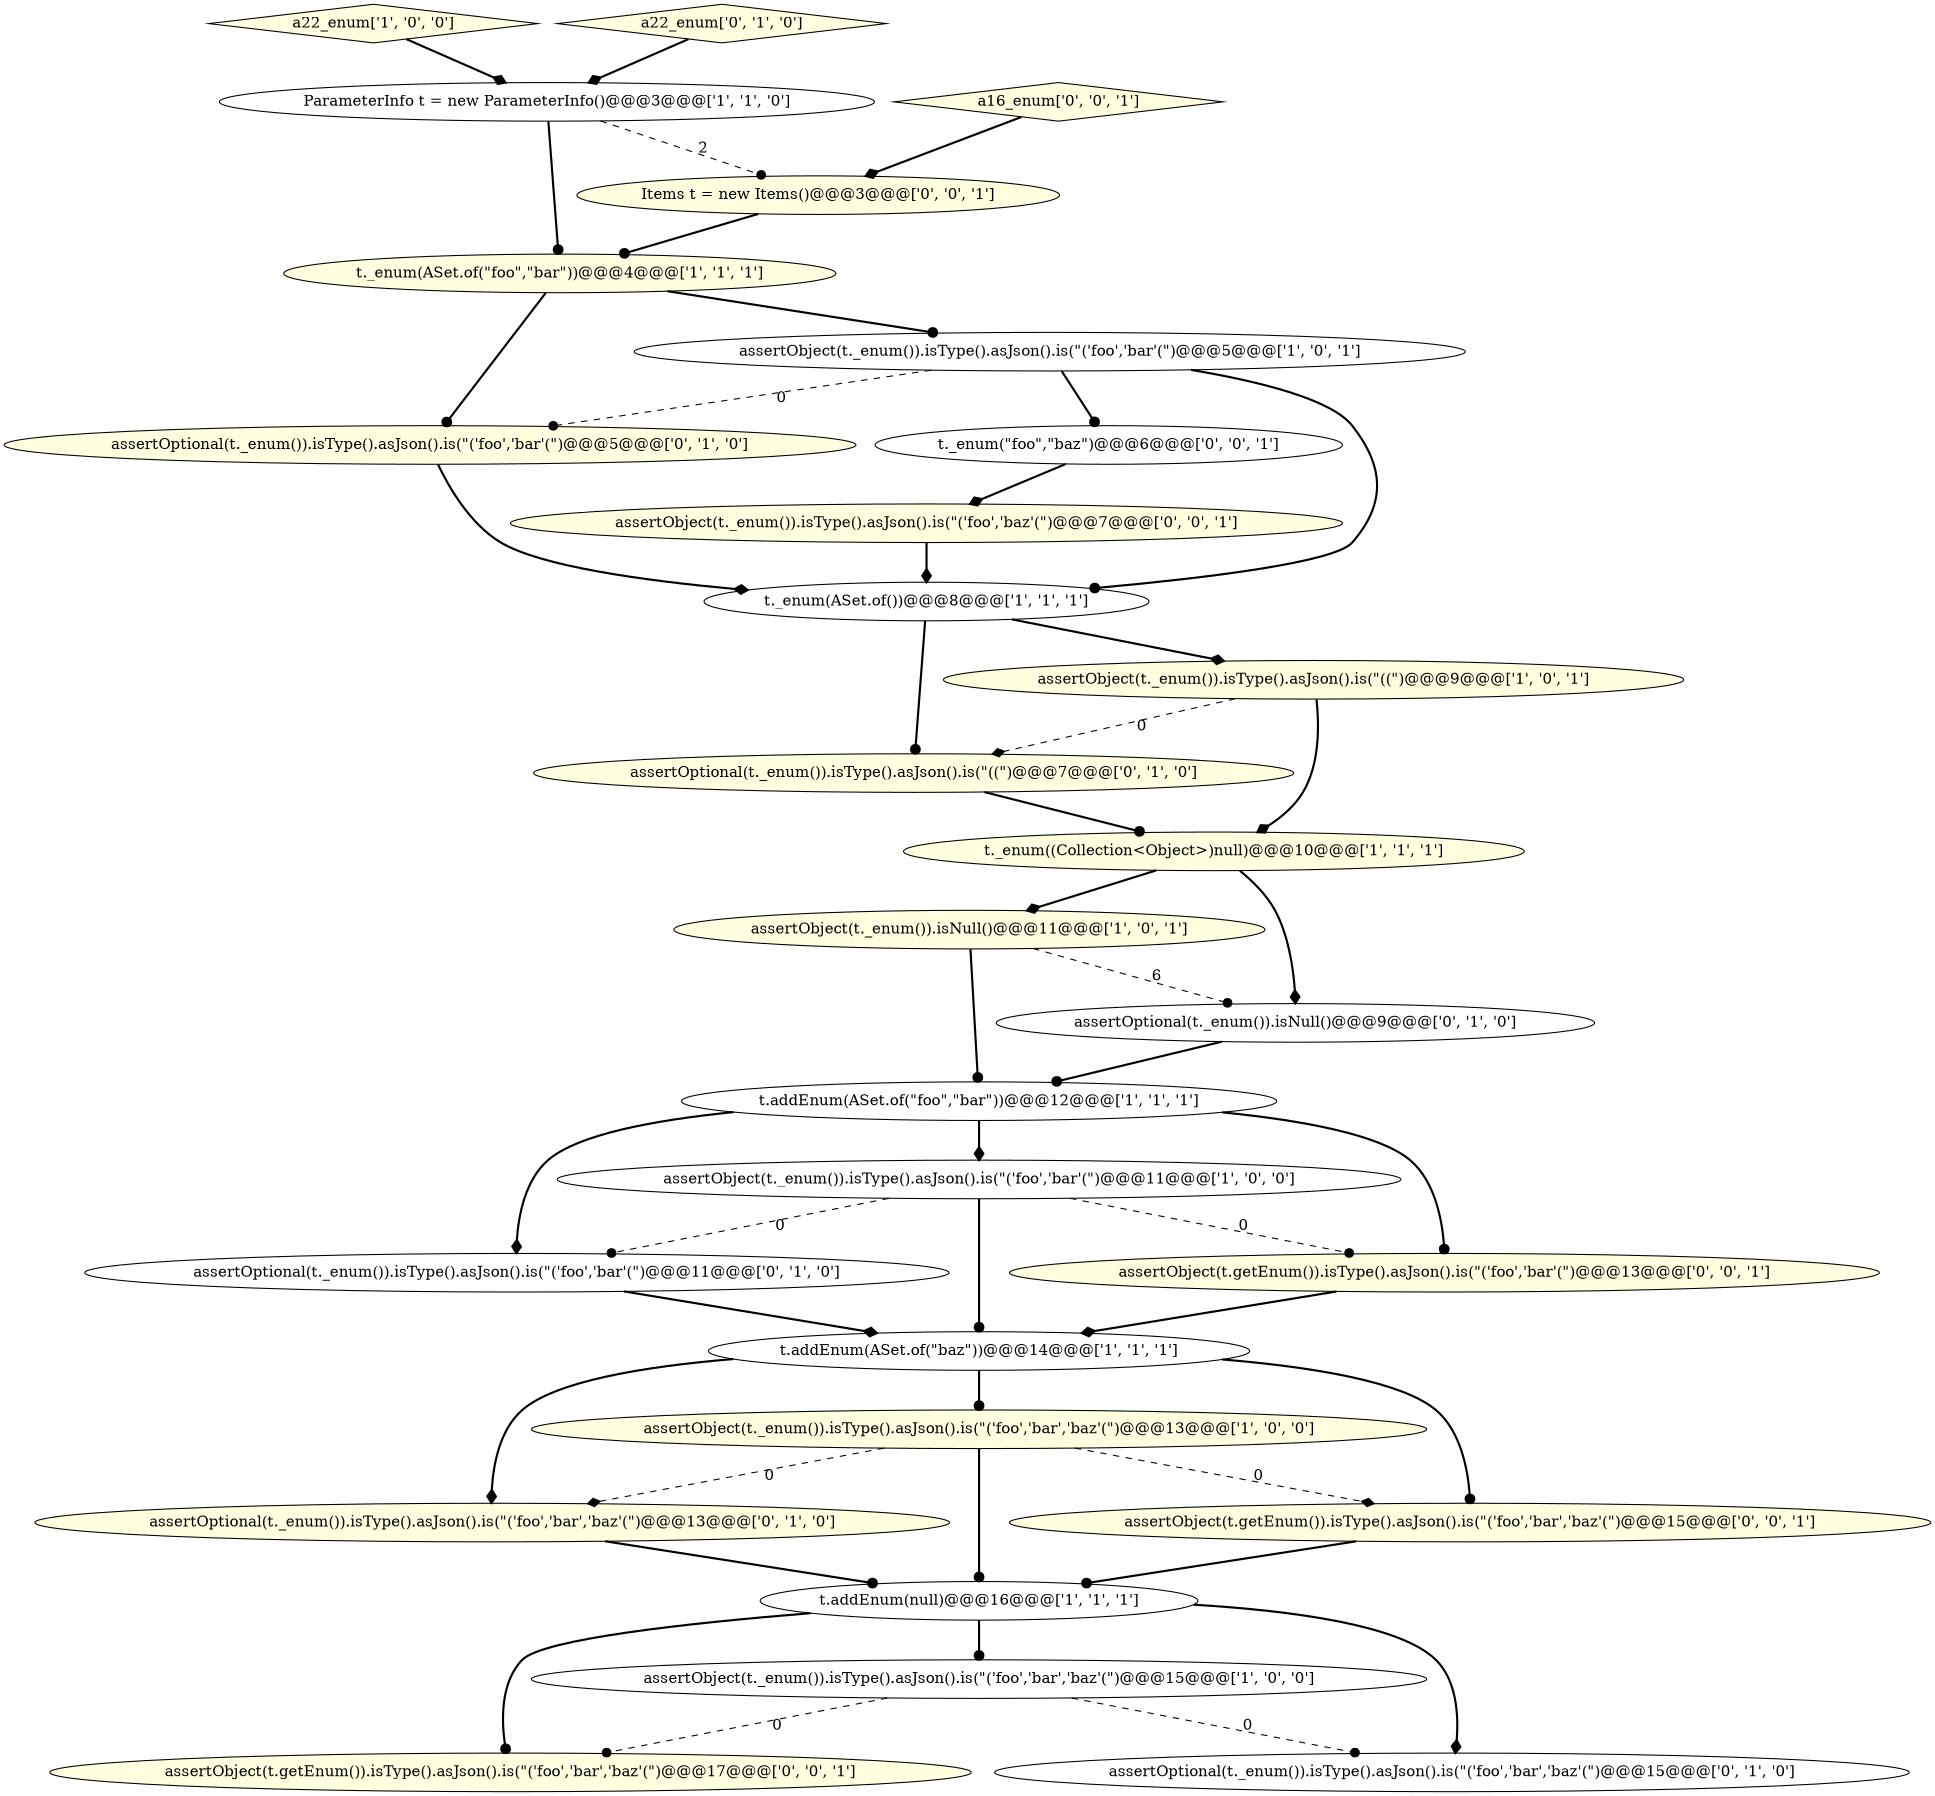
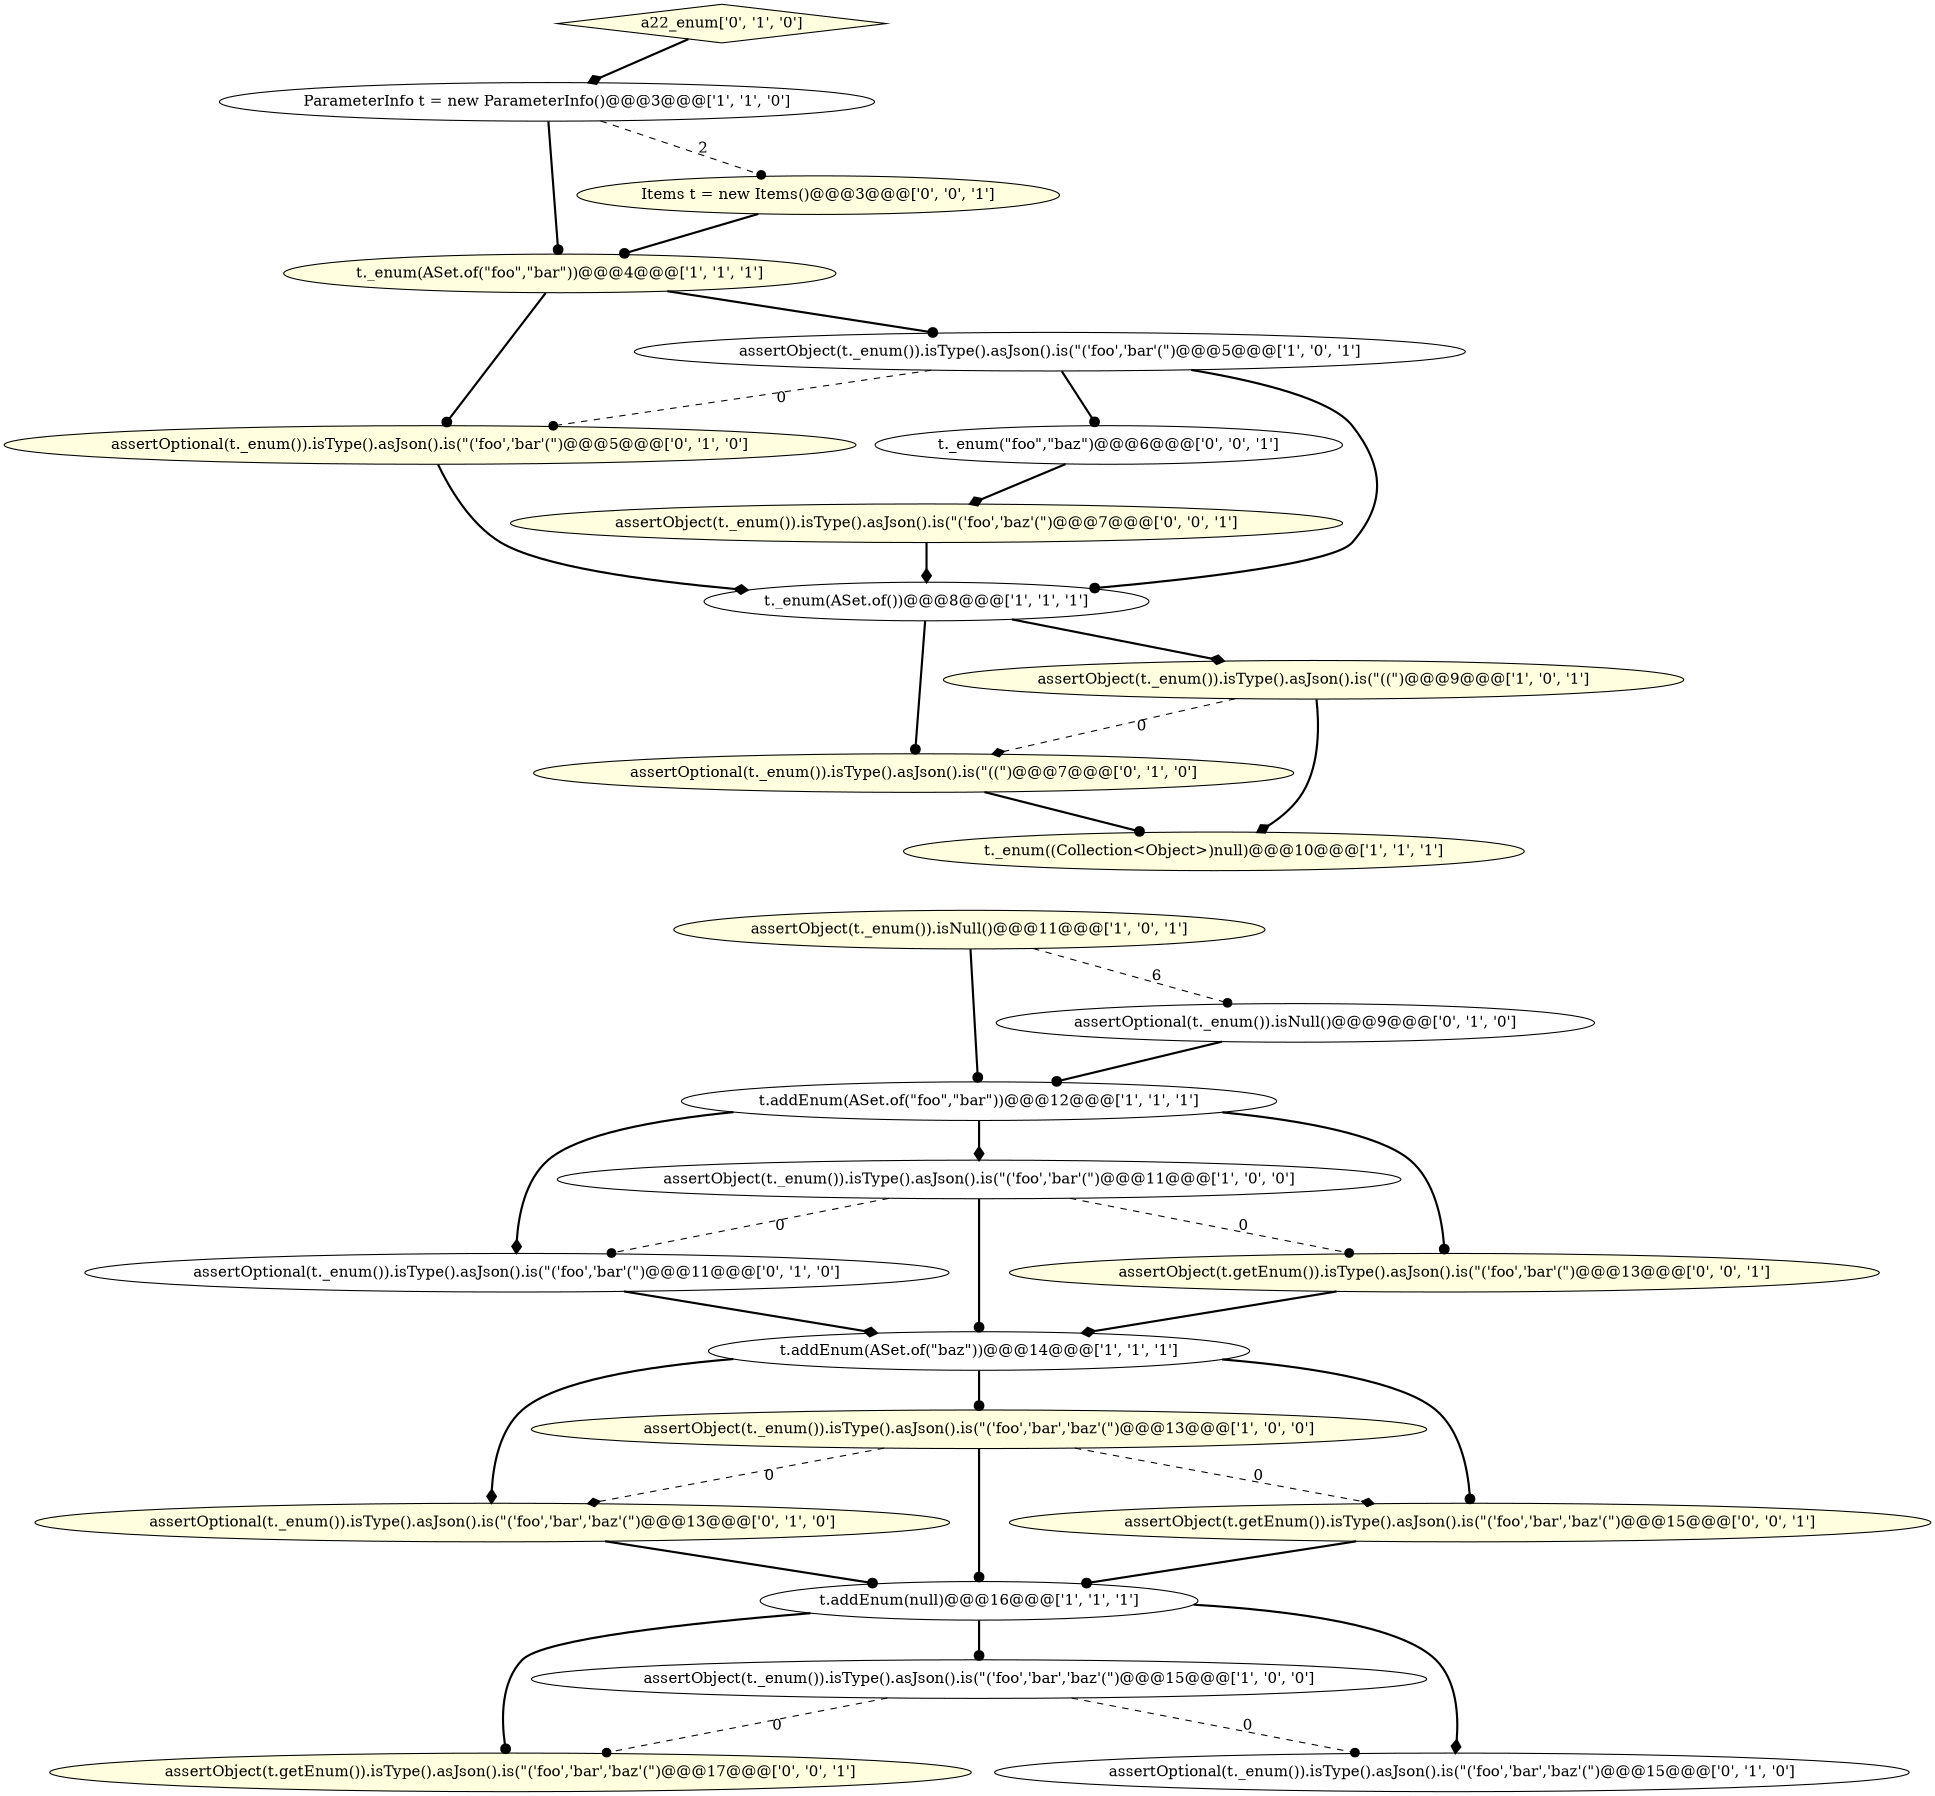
node "a22_enum['1', '0', '0']": removed
node "a16_enum['0', '0', '1']": removed
edge "t._enum((Collection<Object>)null)@@@10@@@['1', '1', '1']" -> "assertObject(t._enum()).isNull()@@@11@@@['1', '0', '1']": removed
edge "t._enum((Collection<Object>)null)@@@10@@@['1', '1', '1']" -> "assertOptional(t._enum()).isNull()@@@9@@@['0', '1', '0']": removed
